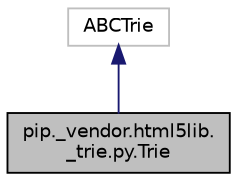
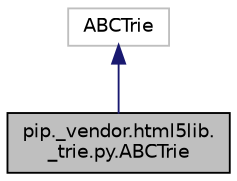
node "pip._vendor.html5lib. _trie.py.Trie": label "pip._vendor.html5lib. _trie.py.Trie" -> "pip._vendor.html5lib. _trie.py.ABCTrie"
